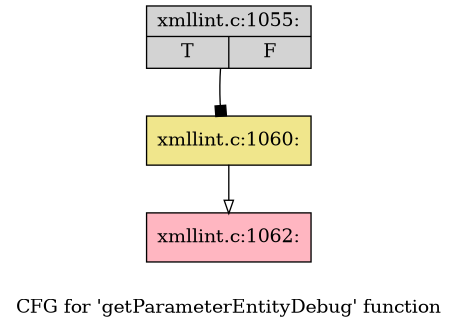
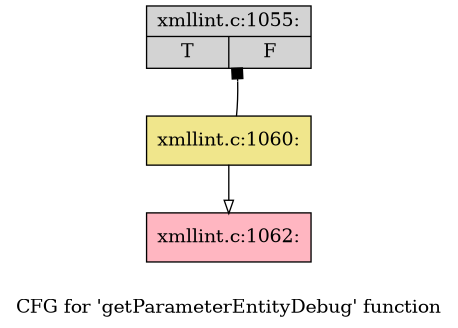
edge "xmllint.c:1055:" -> "xmllint.c:1060:": reversed
